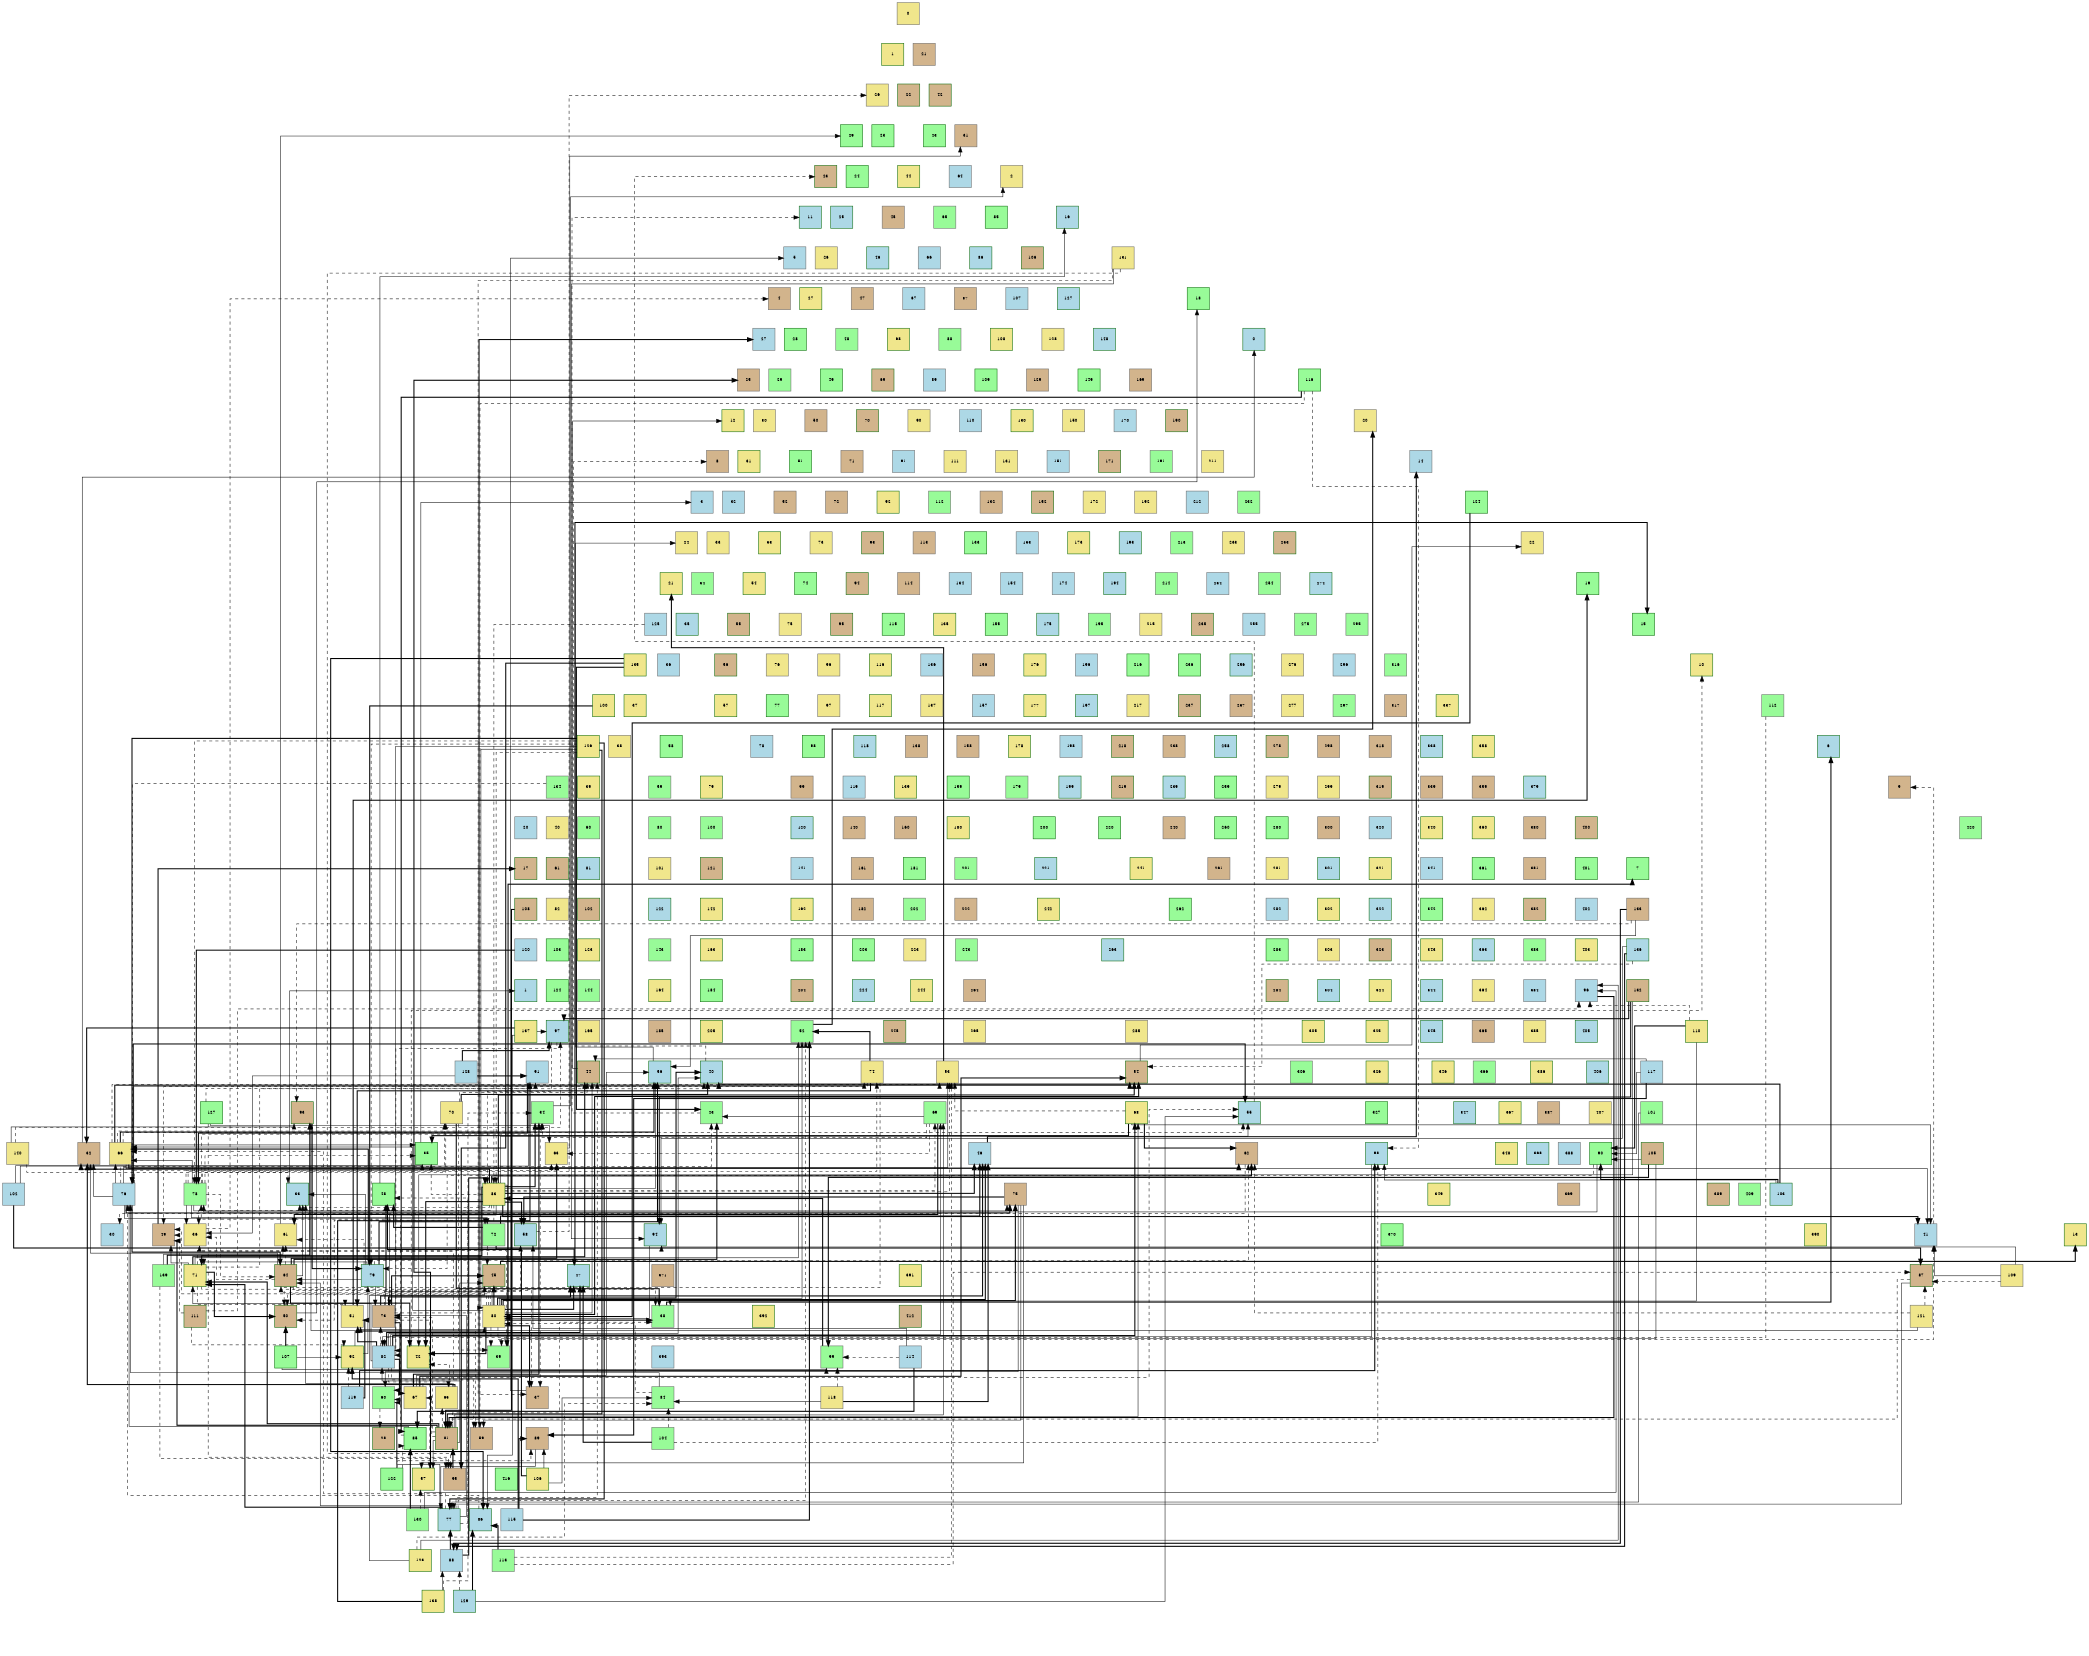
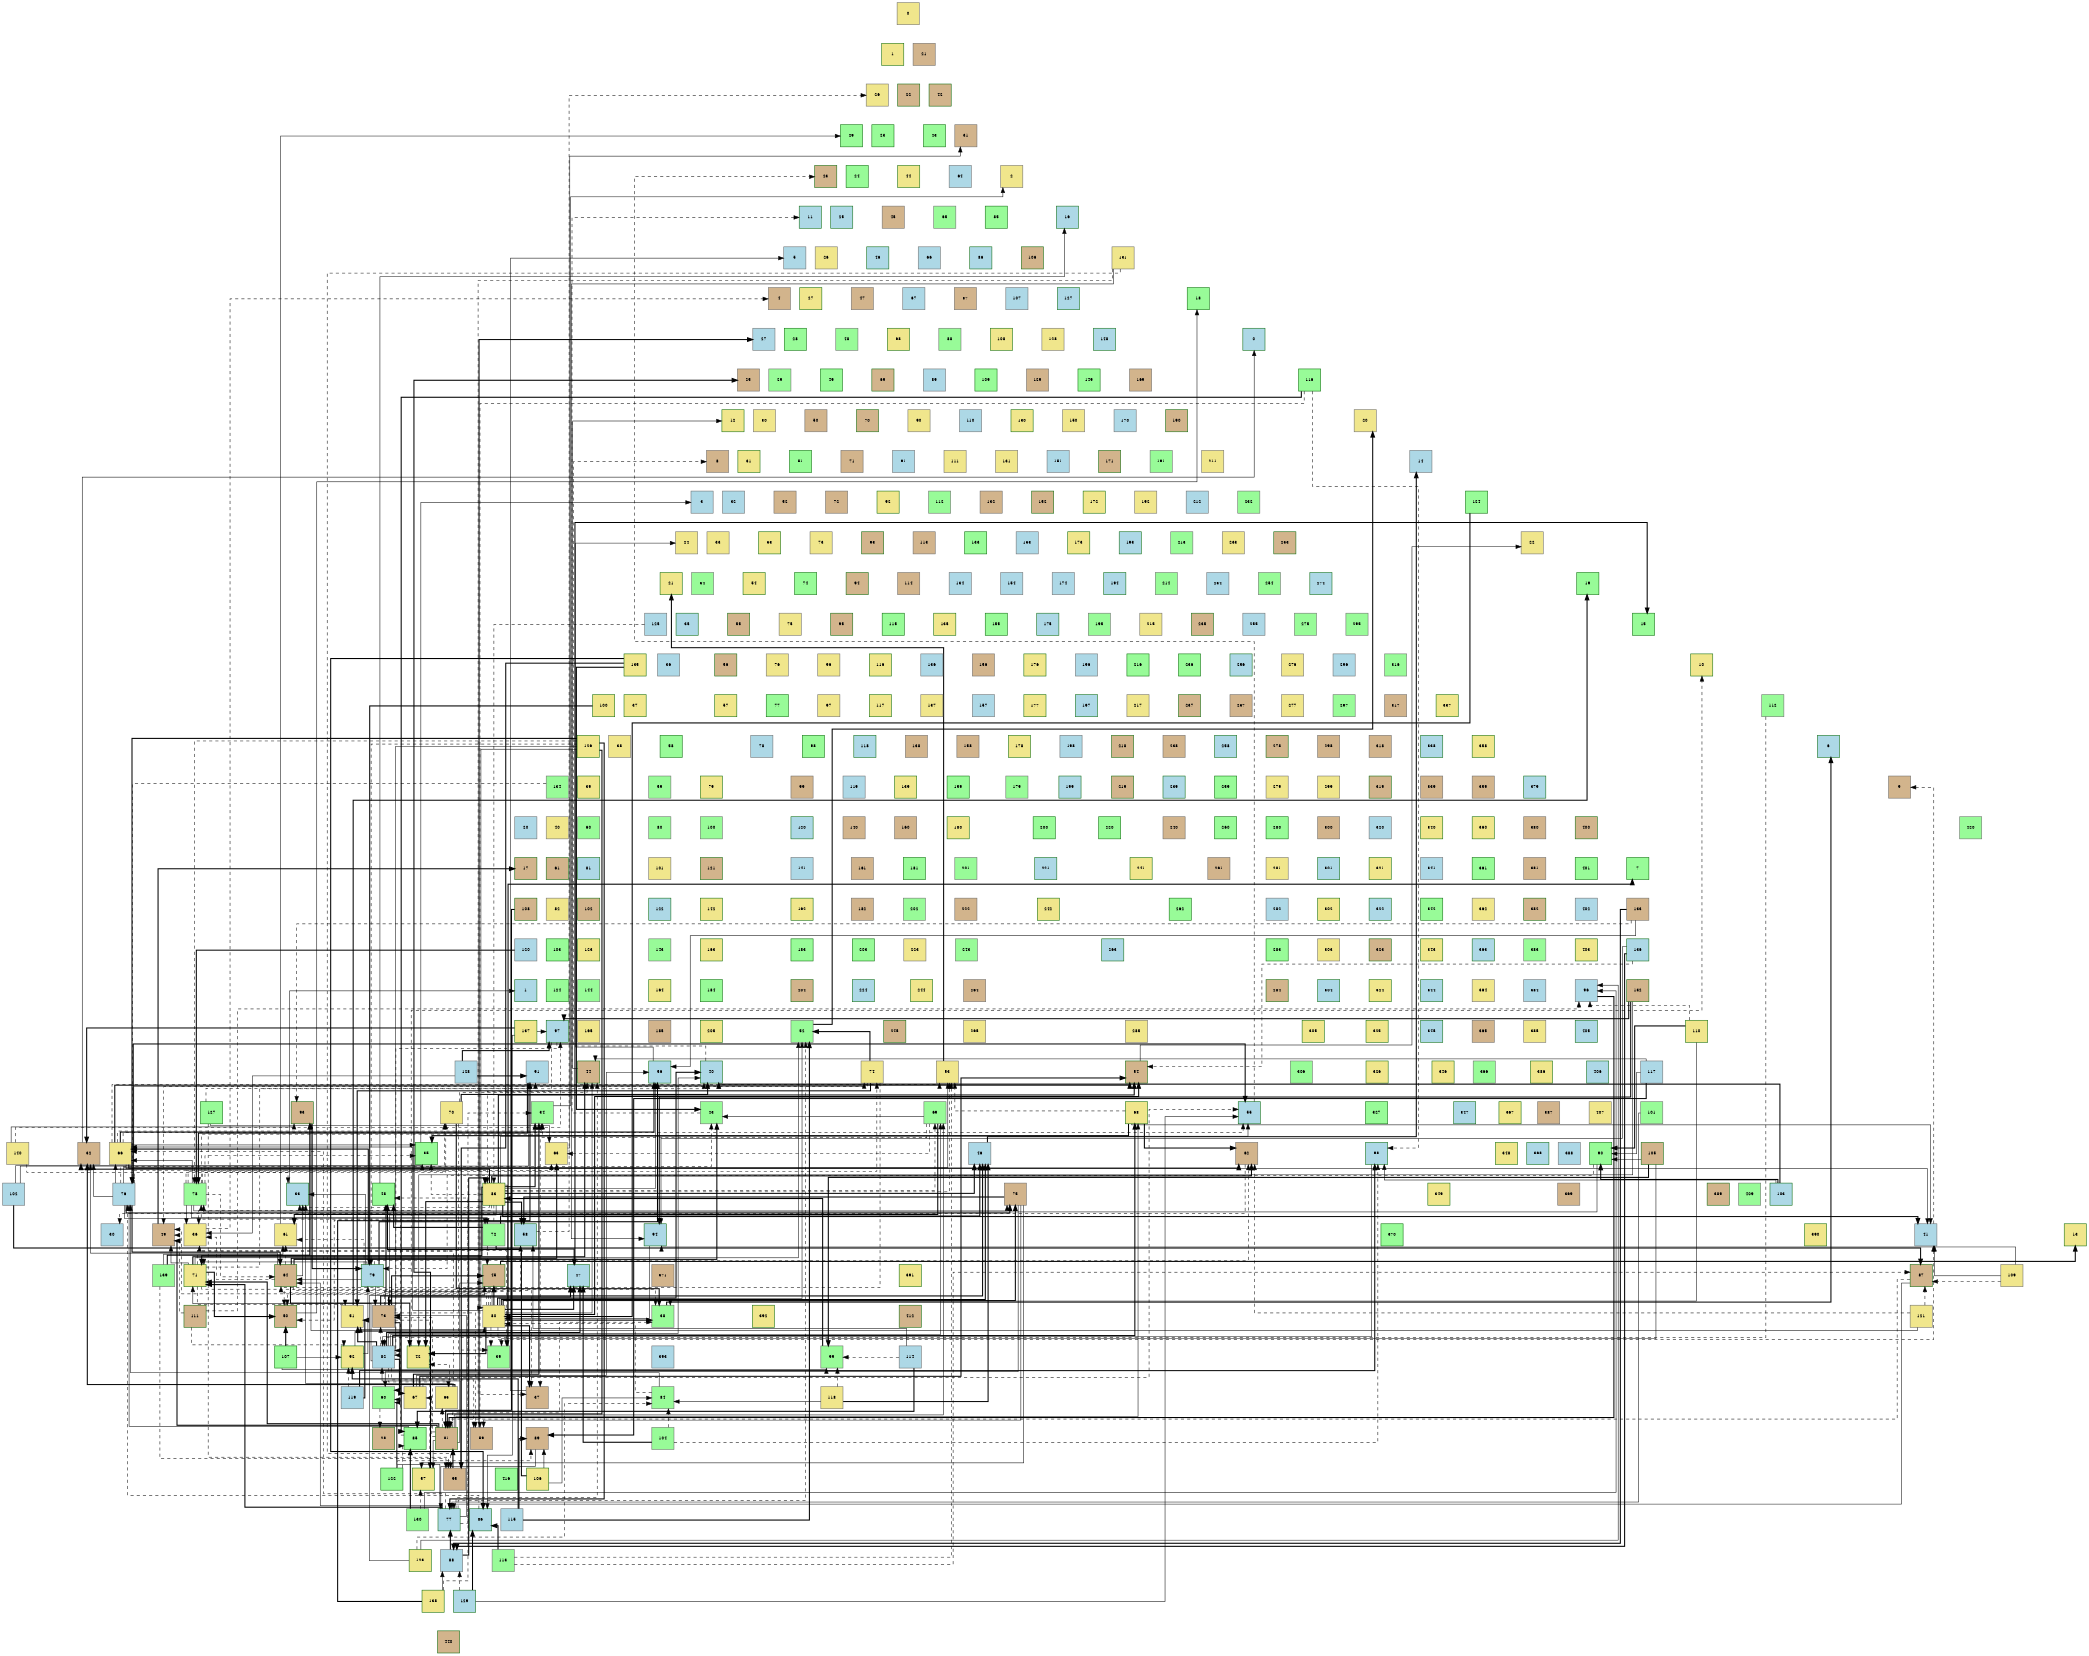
node "172": color gray40 -> darkgreen
edge "126" -> "83": removed
node "440": added
